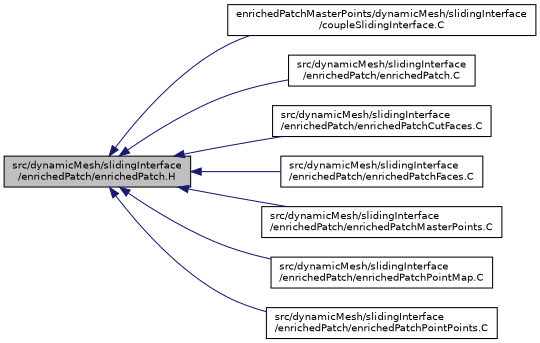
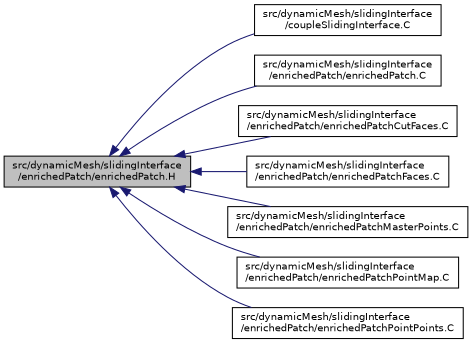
node "enrichedPatchMasterPoints/dynamicMesh/slidingInterface /coupleSlidingInterface.C": label "enrichedPatchMasterPoints/dynamicMesh/slidingInterface /coupleSlidingInterface.C" -> "src/dynamicMesh/slidingInterface /coupleSlidingInterface.C"
